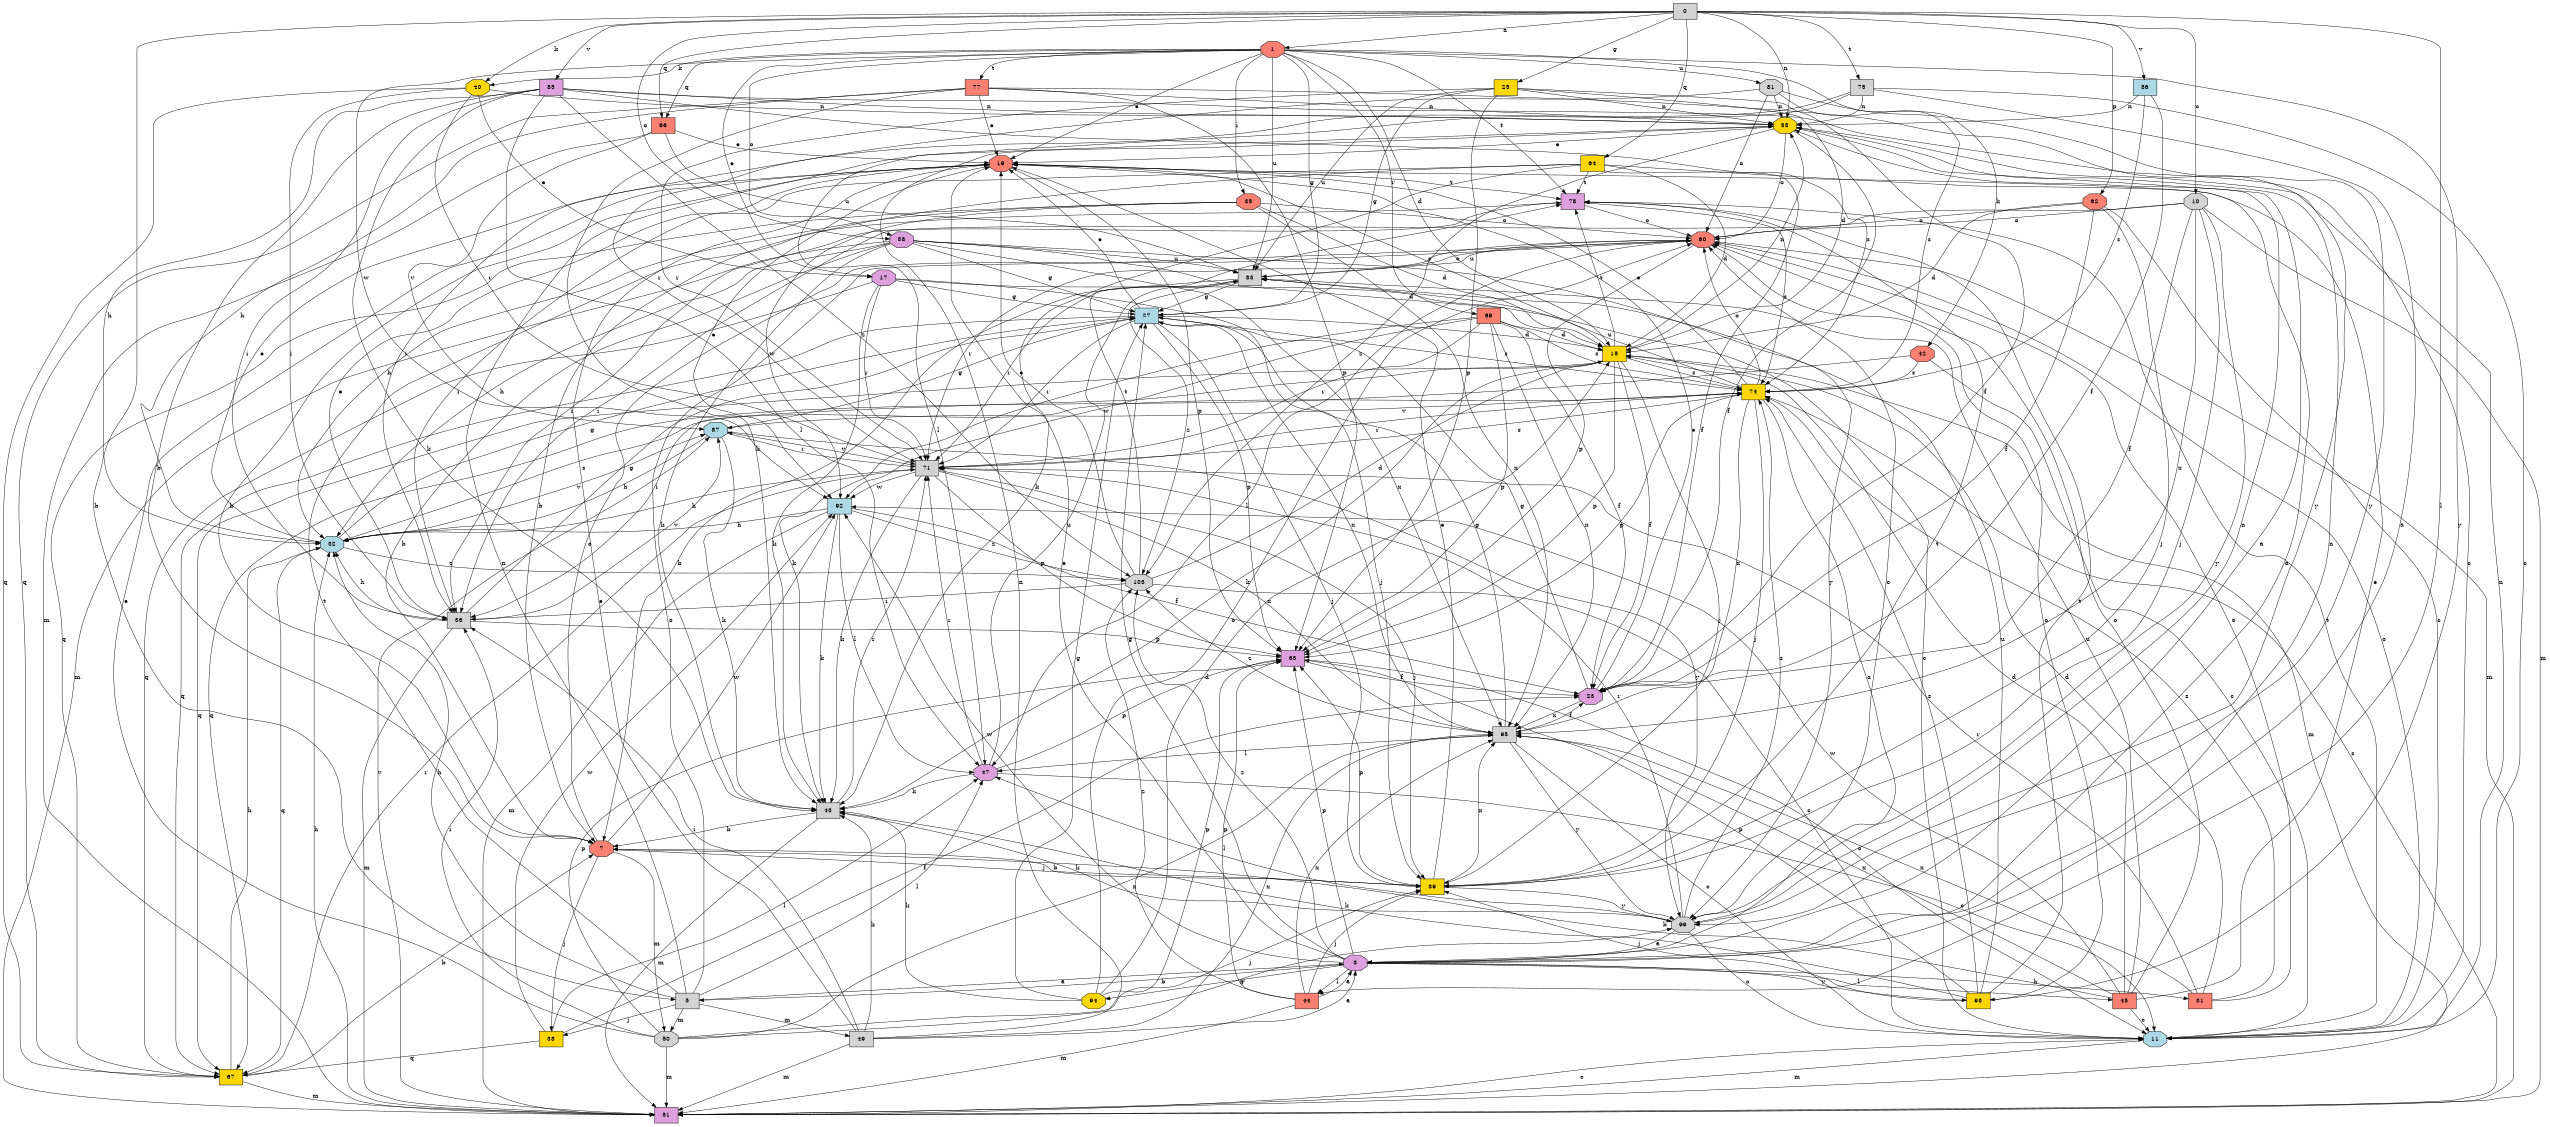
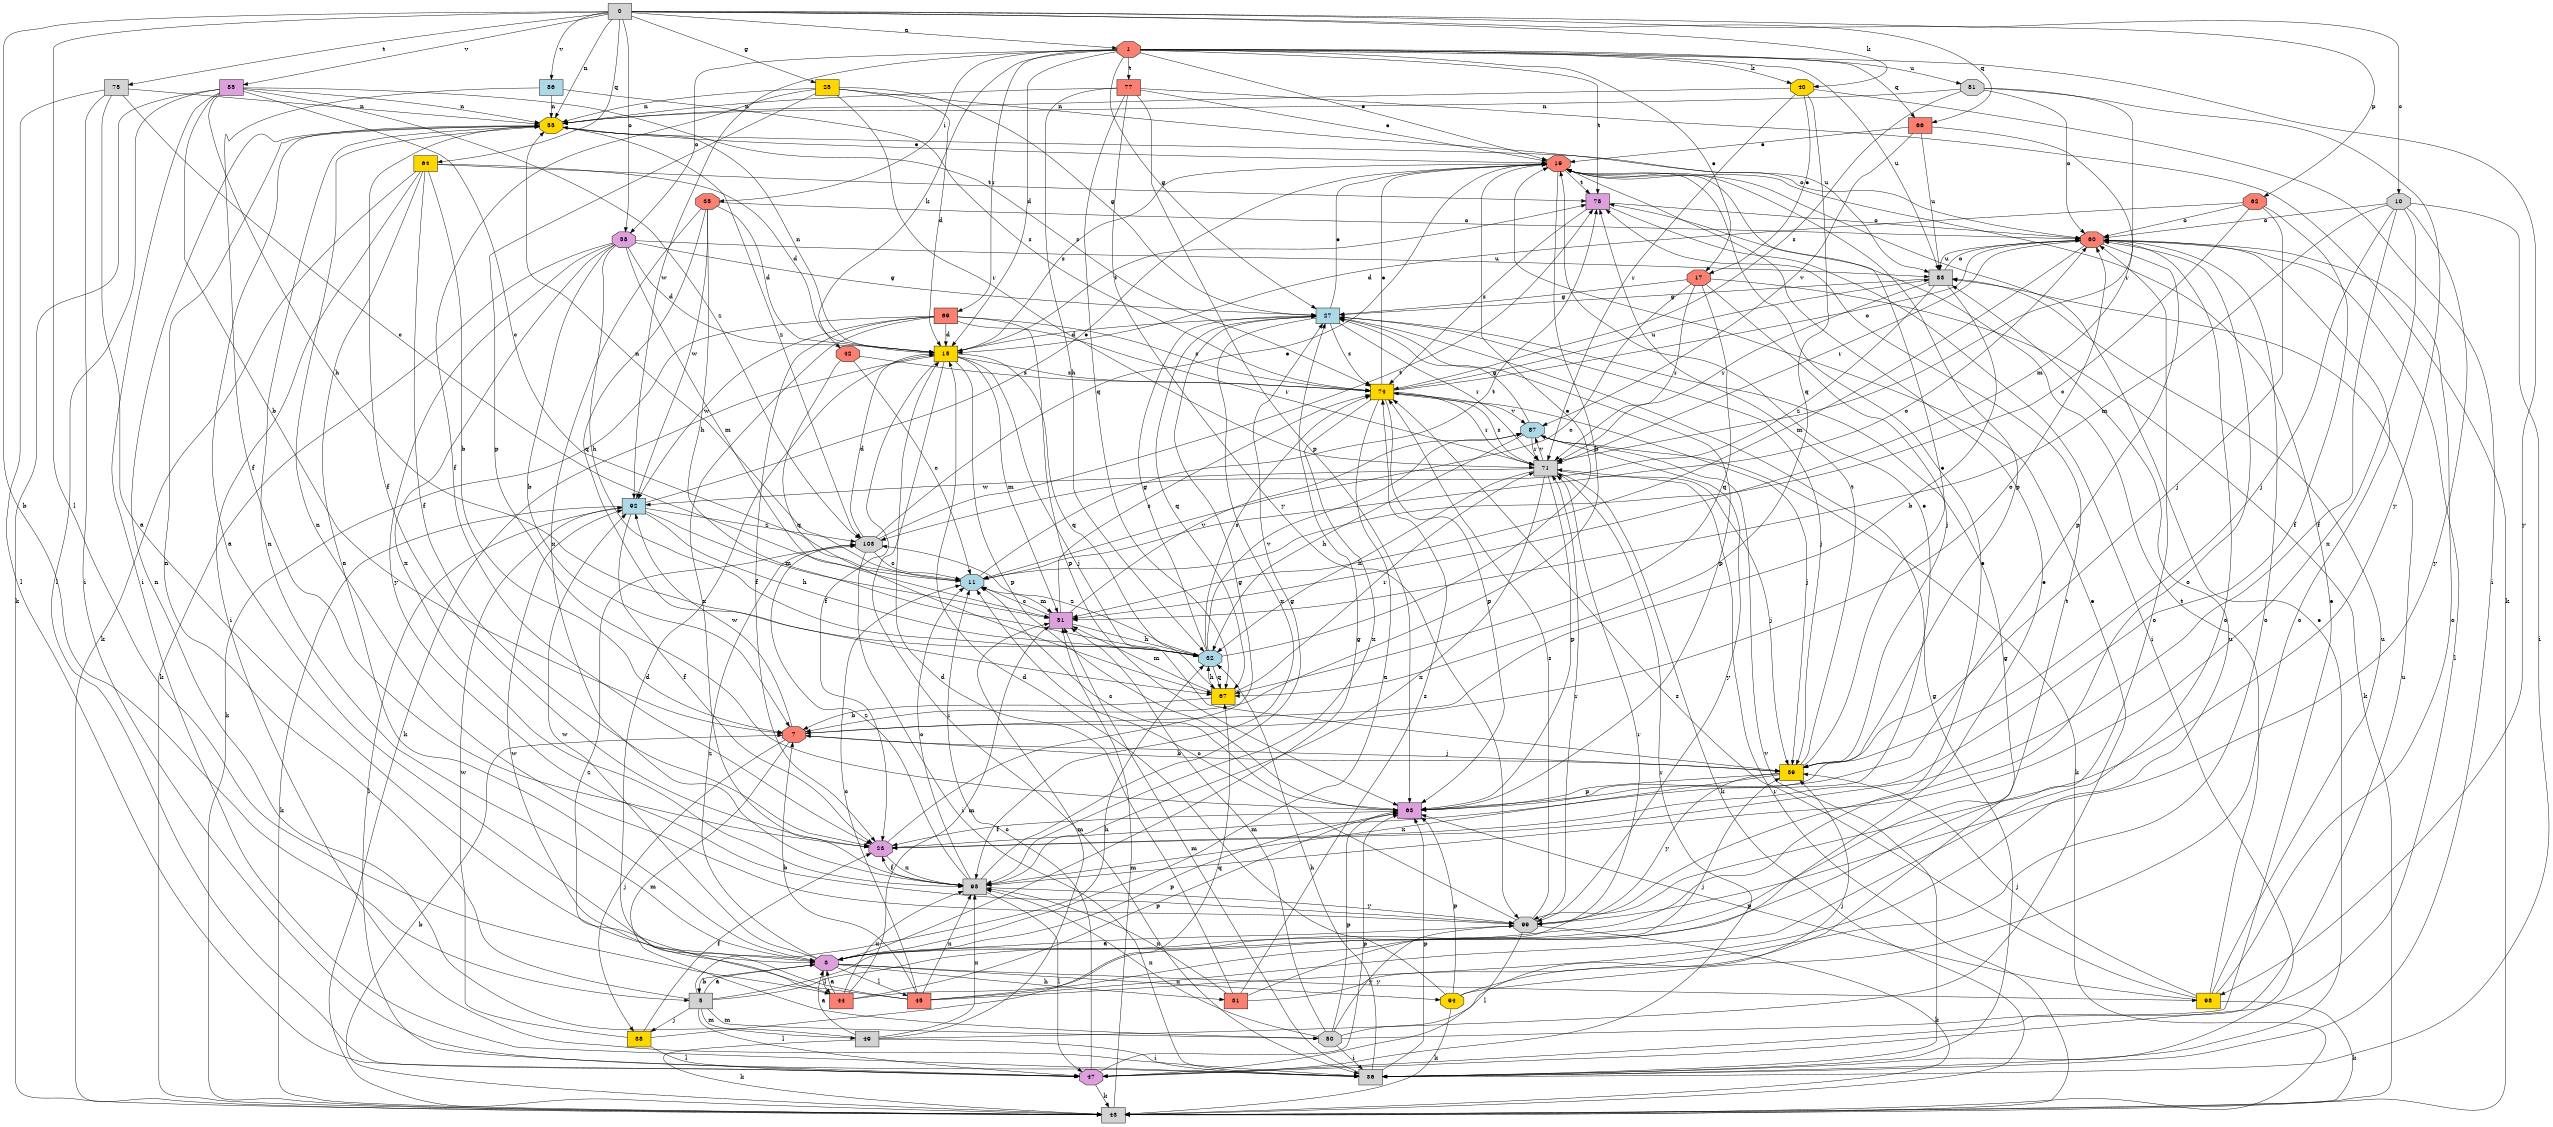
node "17": fillcolor plum -> salmon
edge "19" -> "92": reversed
